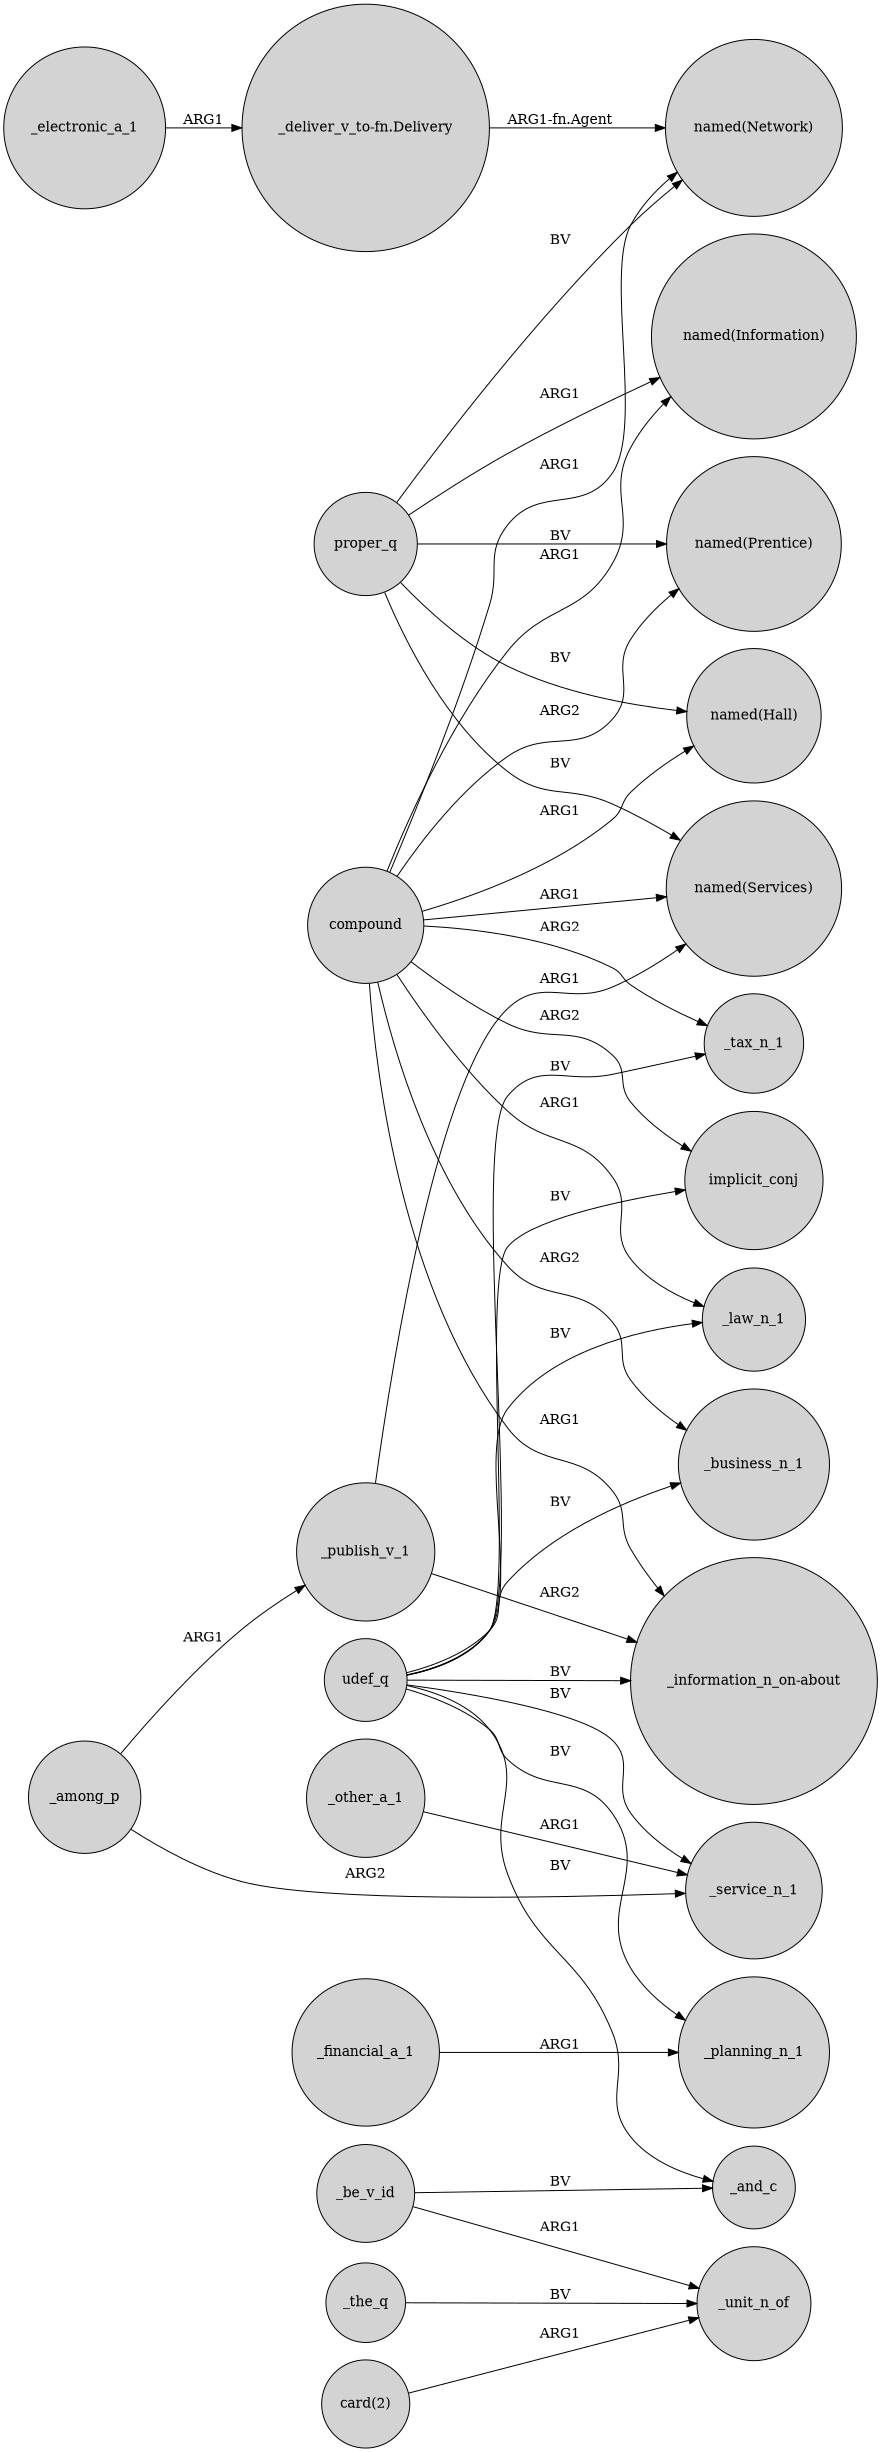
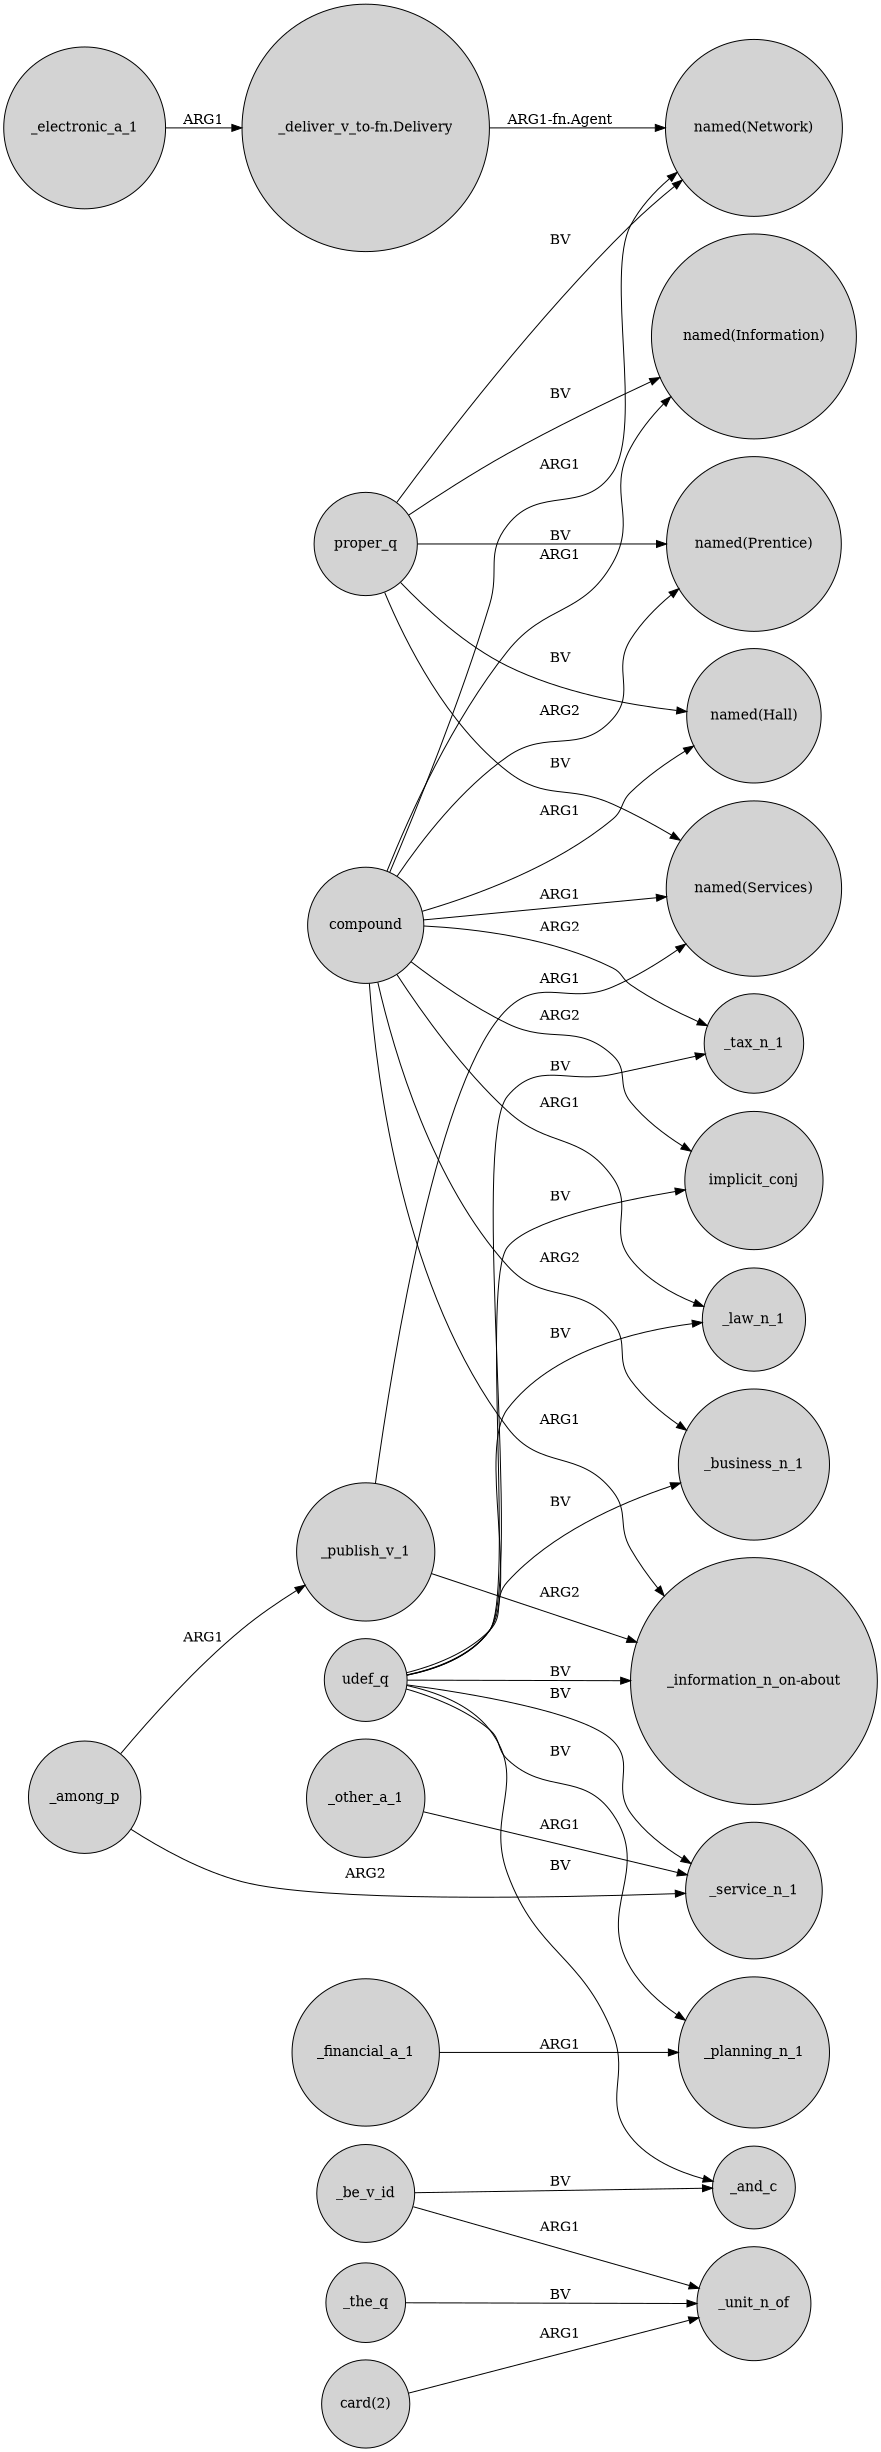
edge "proper_q" -> "named(Information)": label "ARG1" -> "BV"
